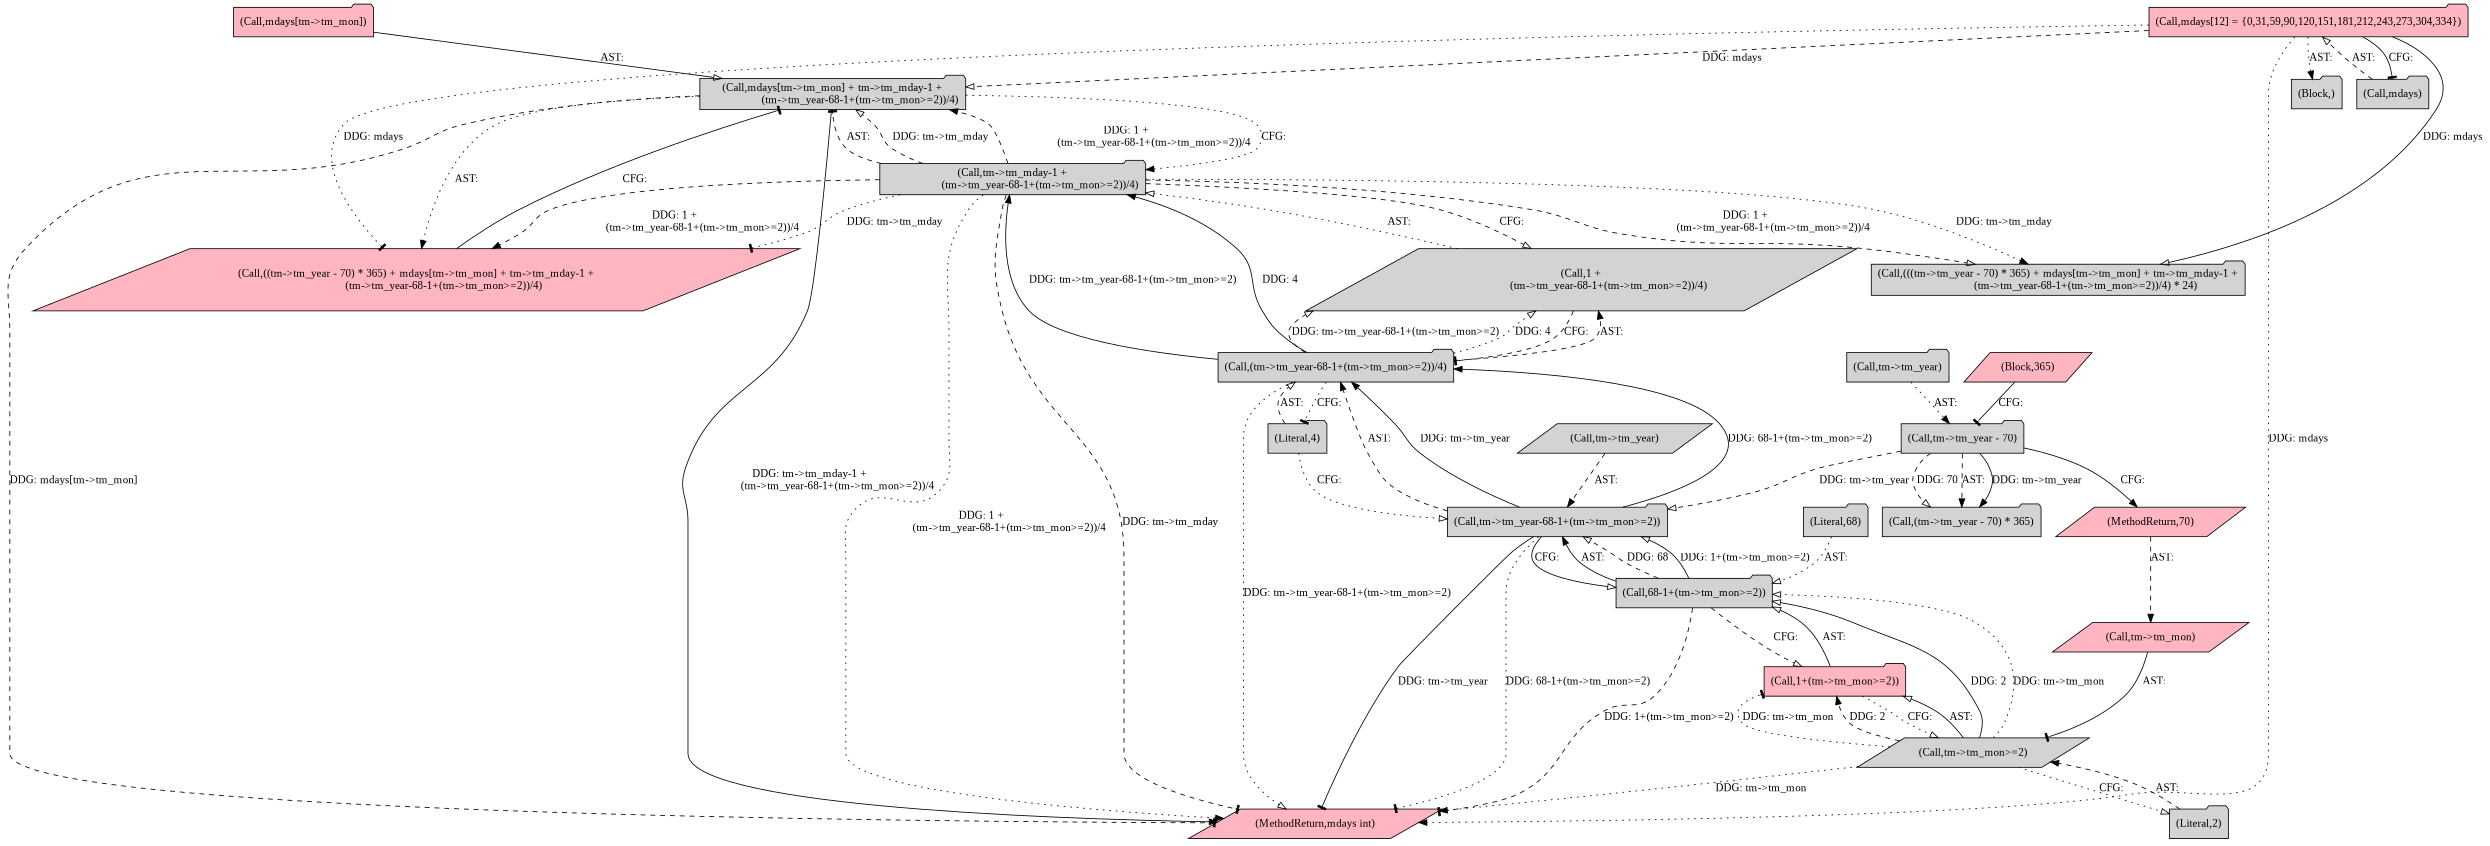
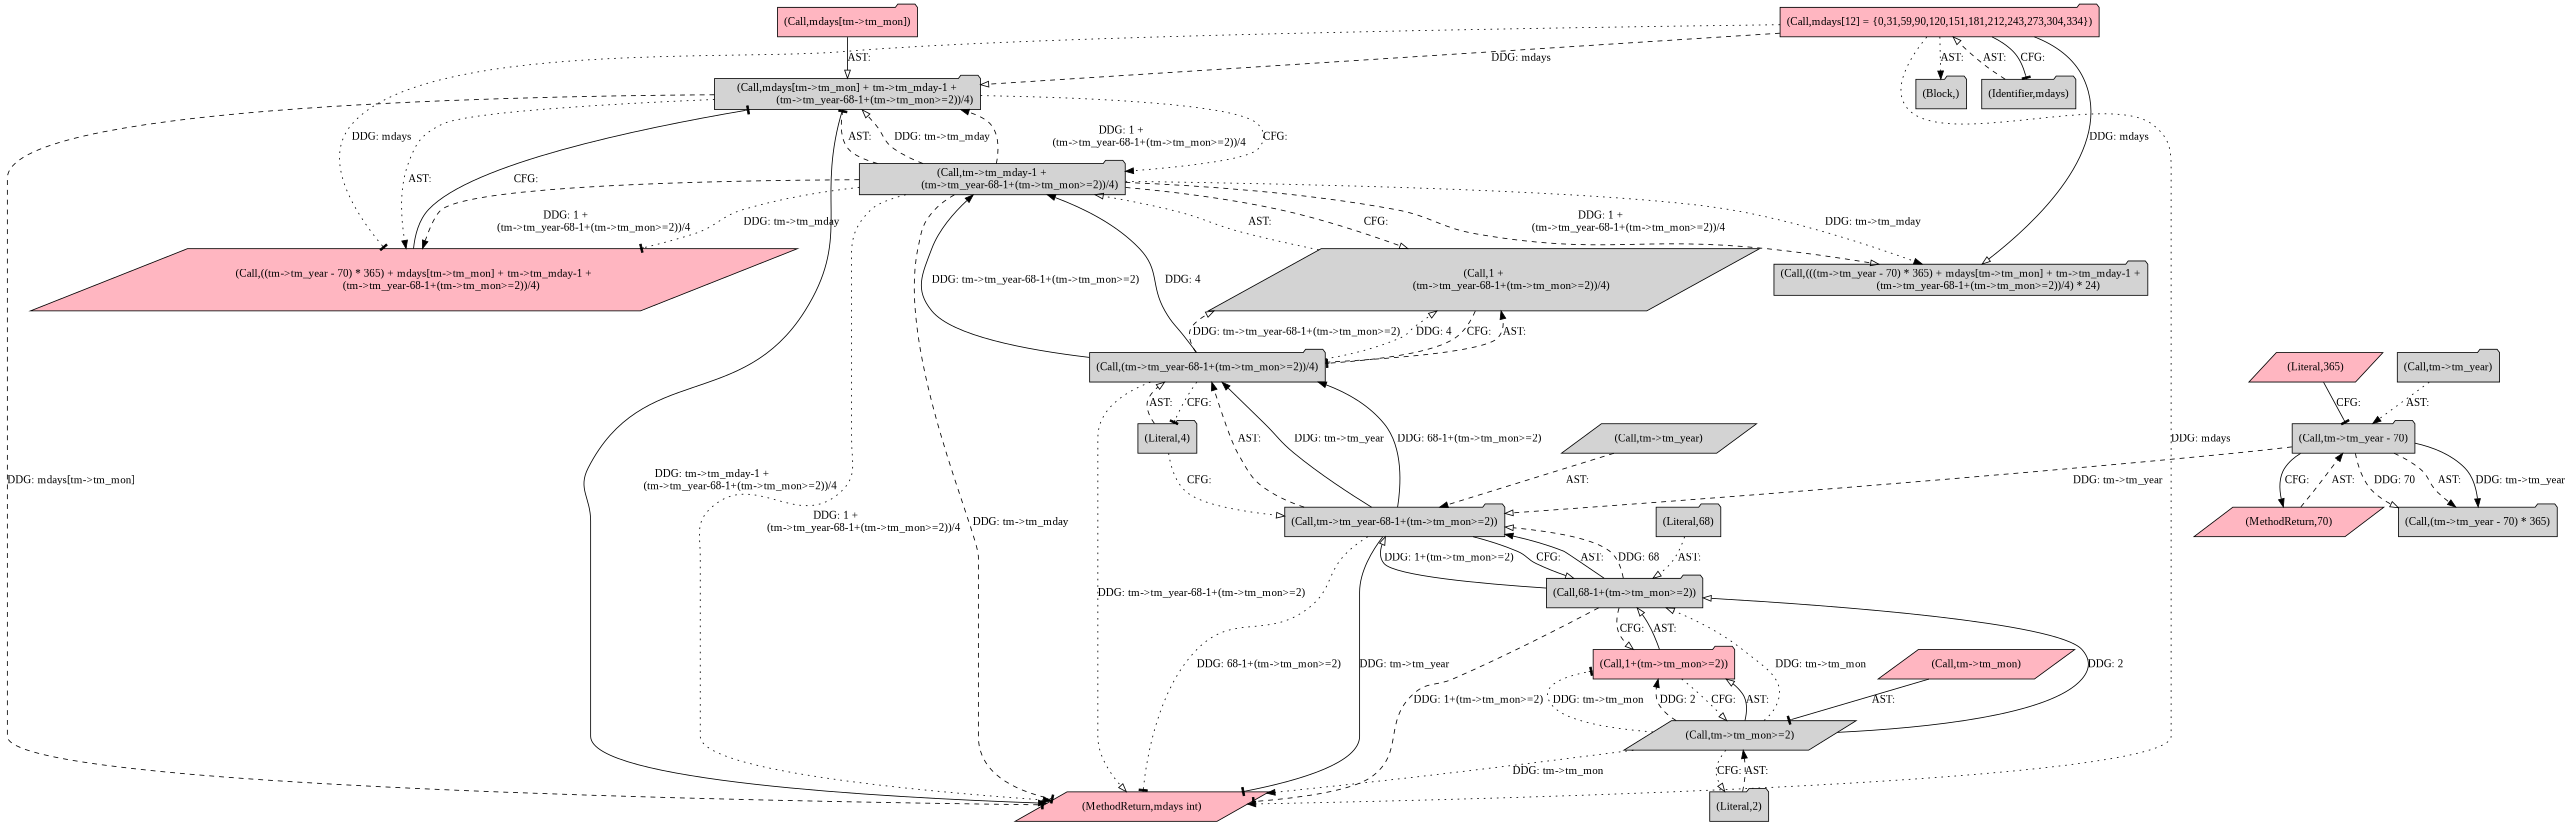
node "(Call,mdays)": label "(Call,mdays)" -> "(Identifier,mdays)"
node "(Block,365)": label "(Block,365)" -> "(Literal,365)"
edge "(MethodReturn,70)" -> "(Call,tm->tm_mon)": now "(MethodReturn,70)" -> "(Call,tm->tm_year - 70)"
